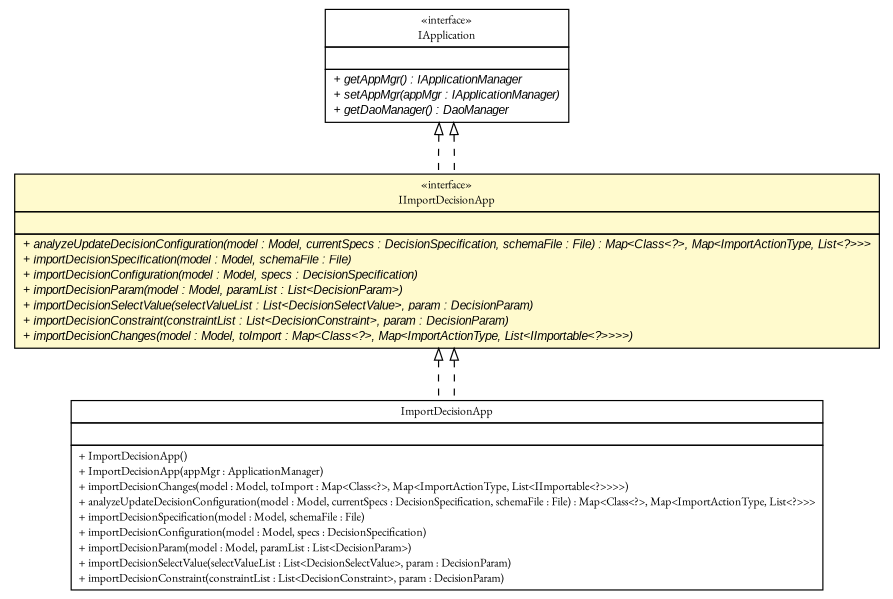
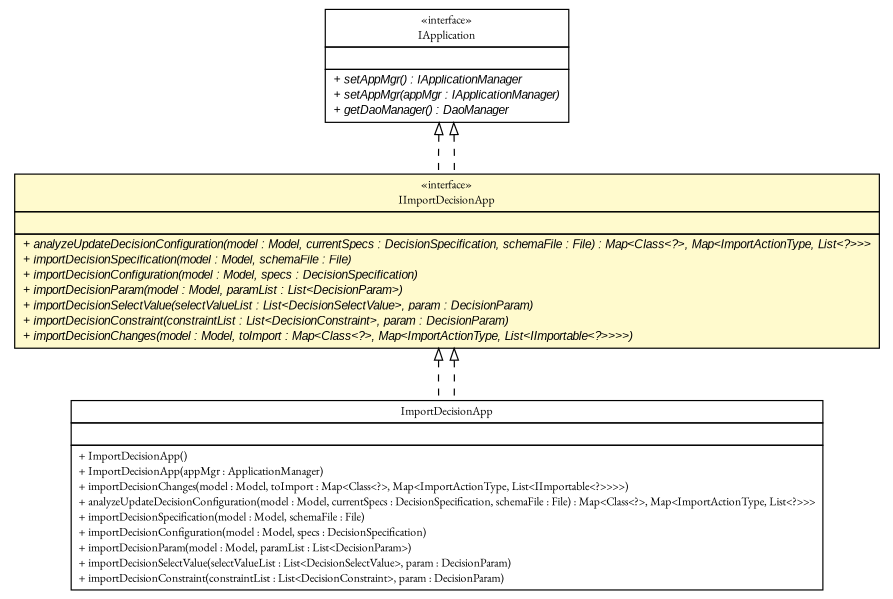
node "IApplication": text "+ getAppMgr() : IApplicationManager" -> "+ setAppMgr() : IApplicationManager"
